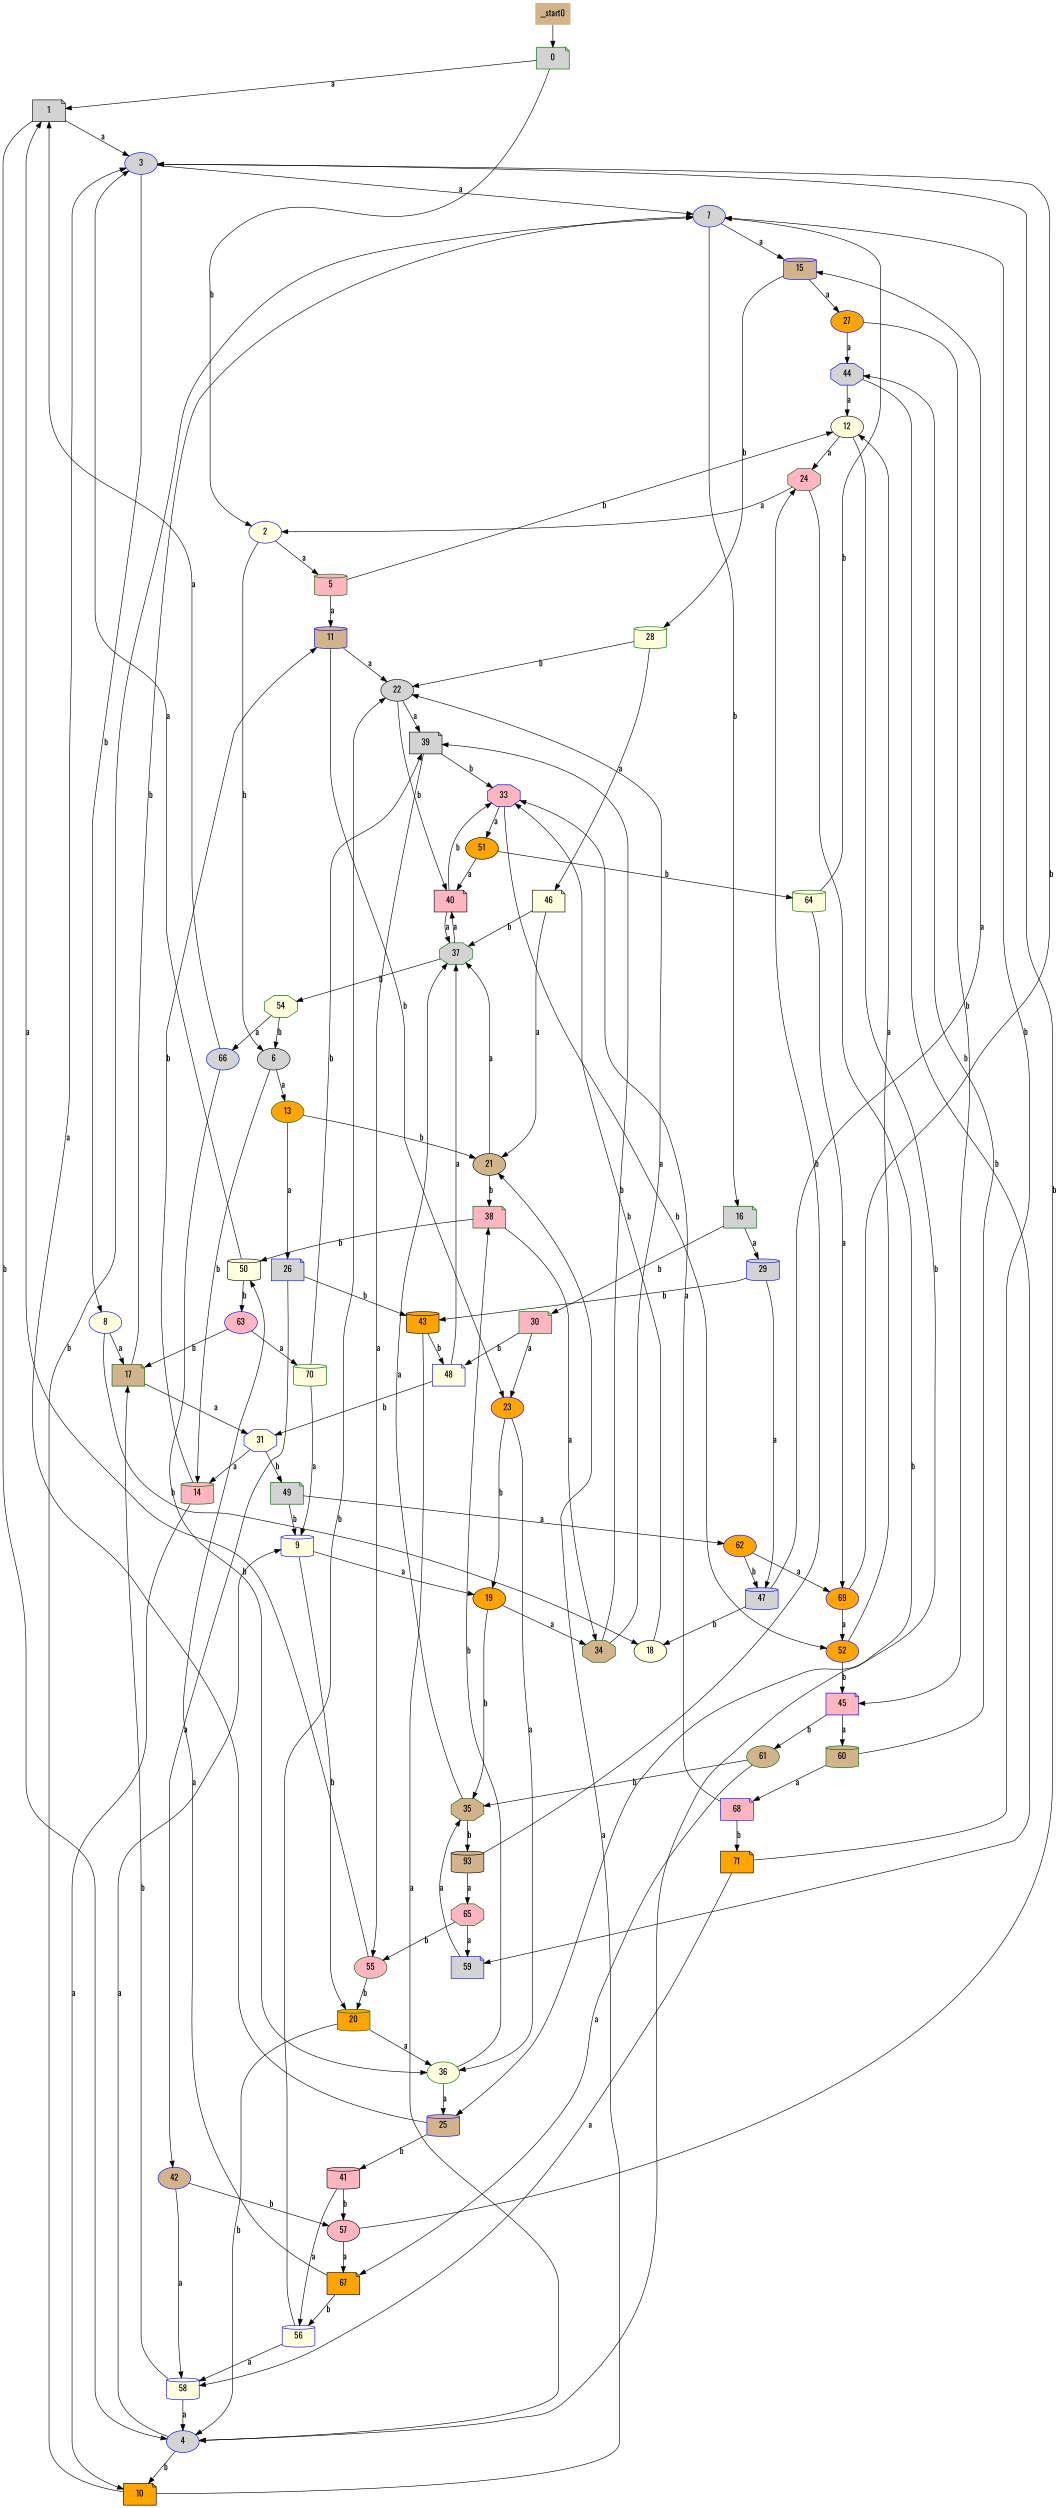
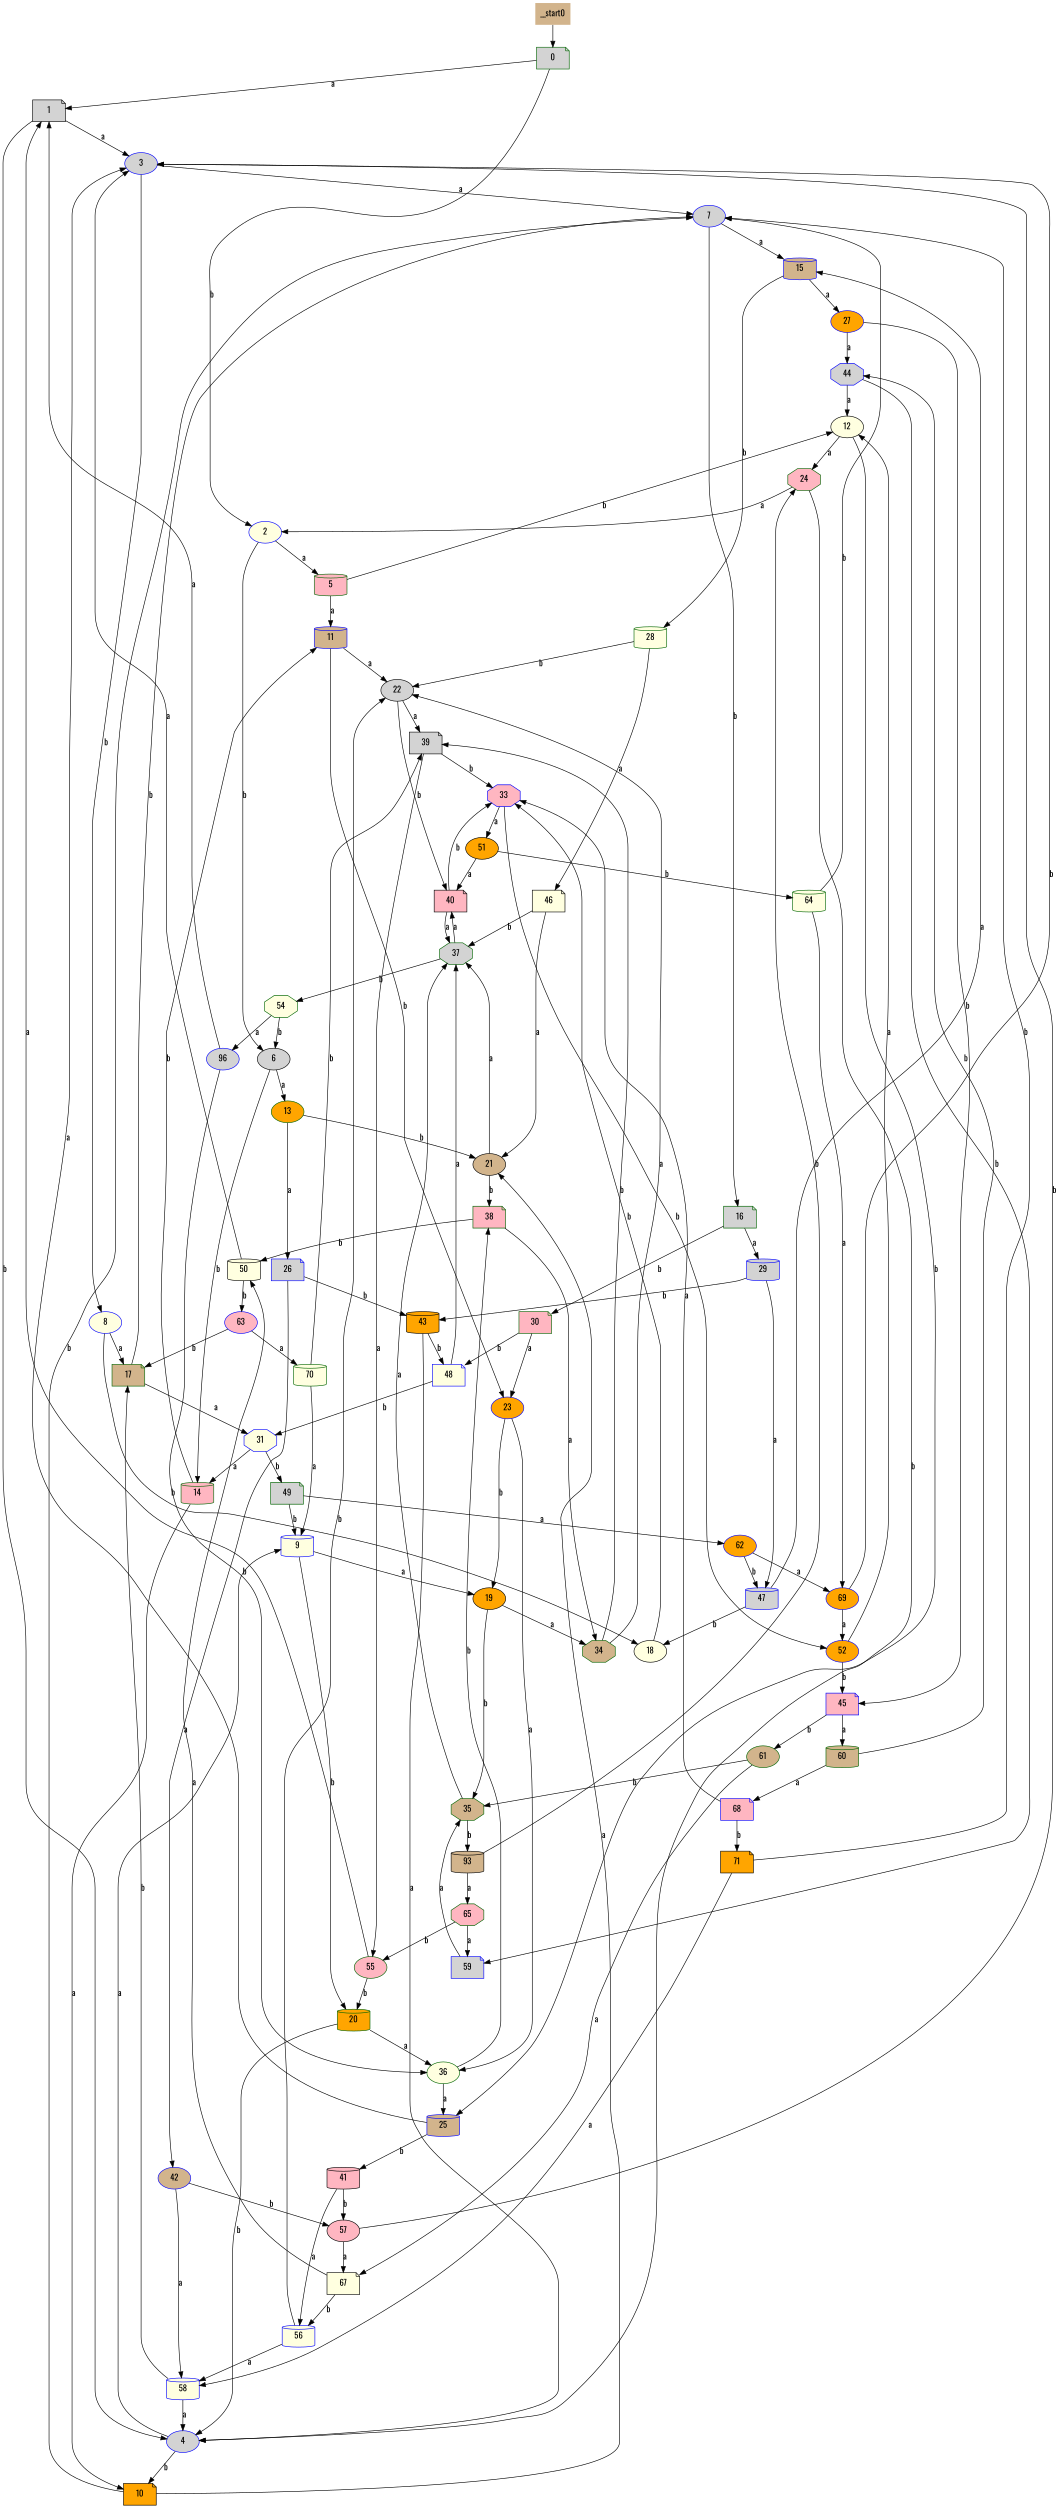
node "66": label "66" -> "96"
node "67": fillcolor orange -> lightyellow
